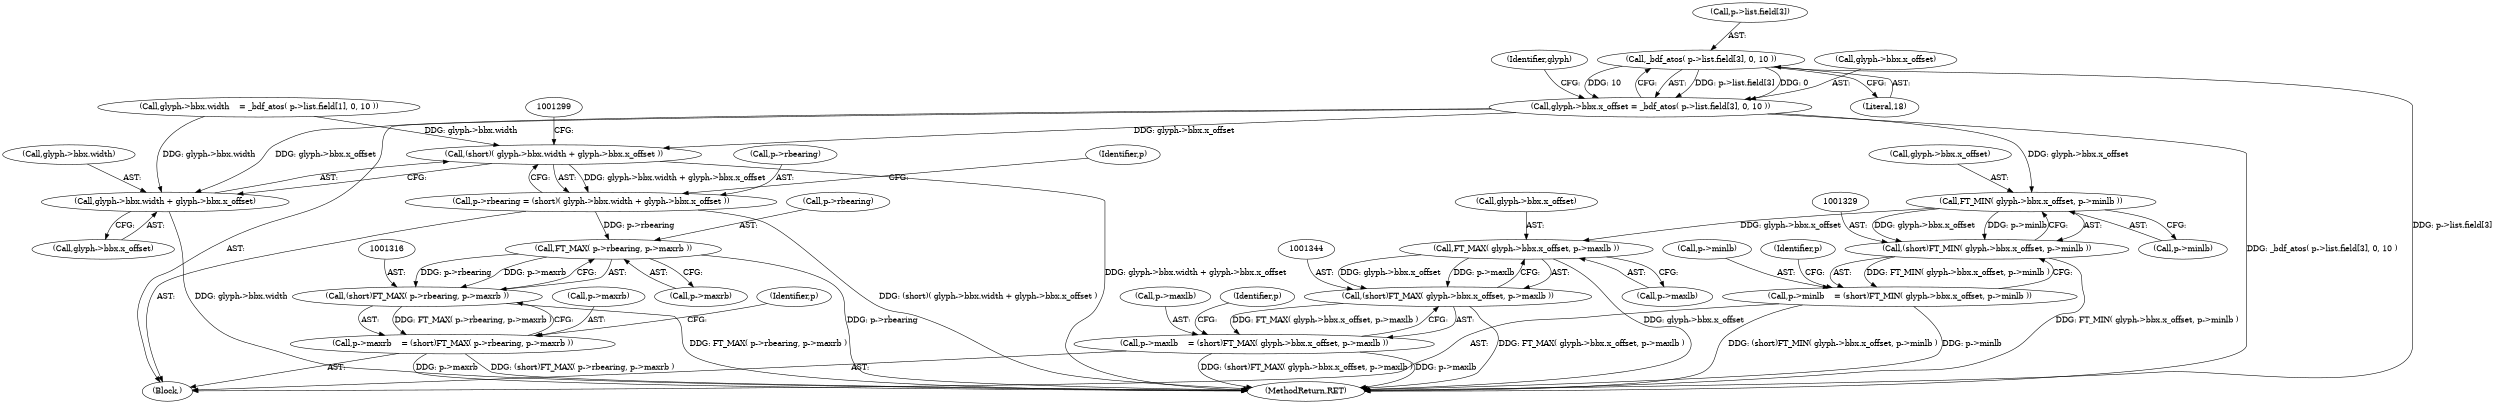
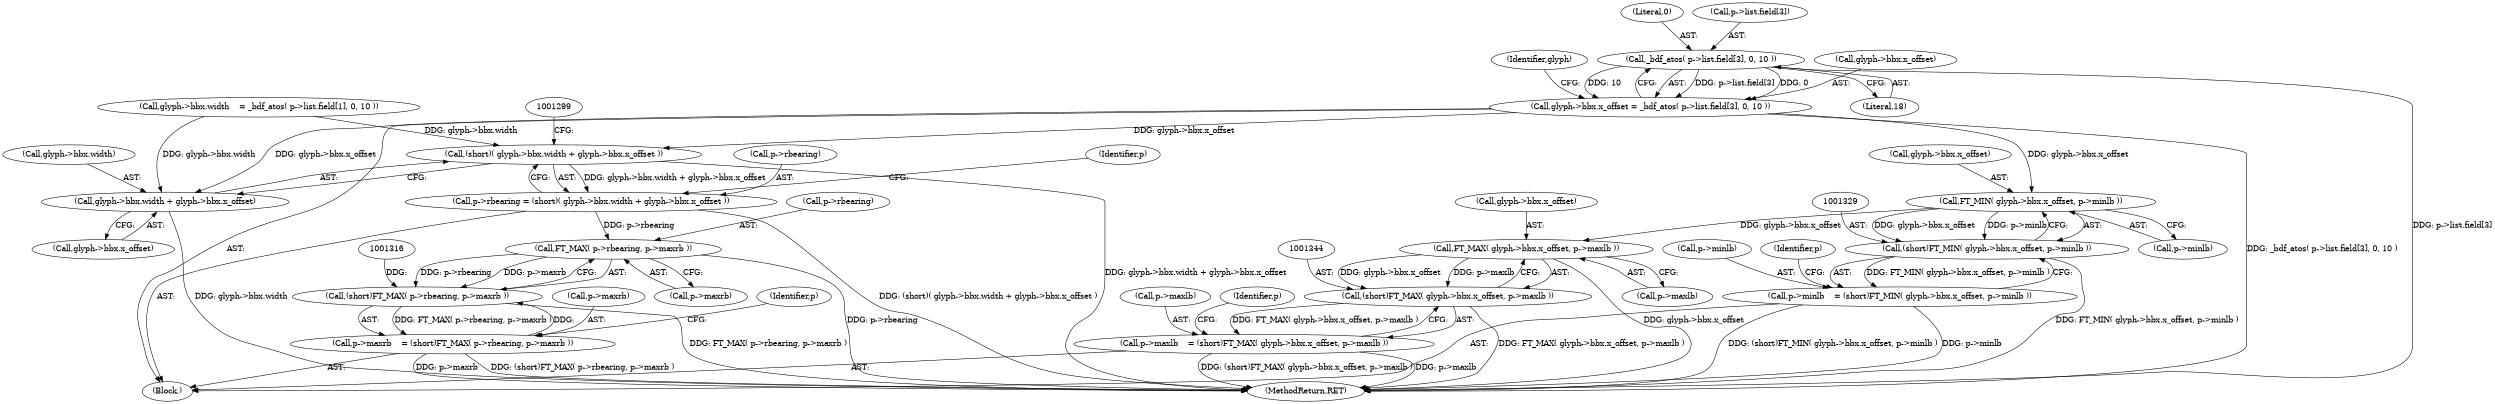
node "(Literal,0)": added
edge "1001316" -> "(Call,(short)FT_MAX( p->rbearing, p->maxrb ))": label "AST: " -> "DDG: "
edge "(Call,p->maxrb    = (short)FT_MAX( p->rbearing, p->maxrb ))" -> "(Call,(short)FT_MAX( p->rbearing, p->maxrb ))": label "CFG: " -> "DDG: "
